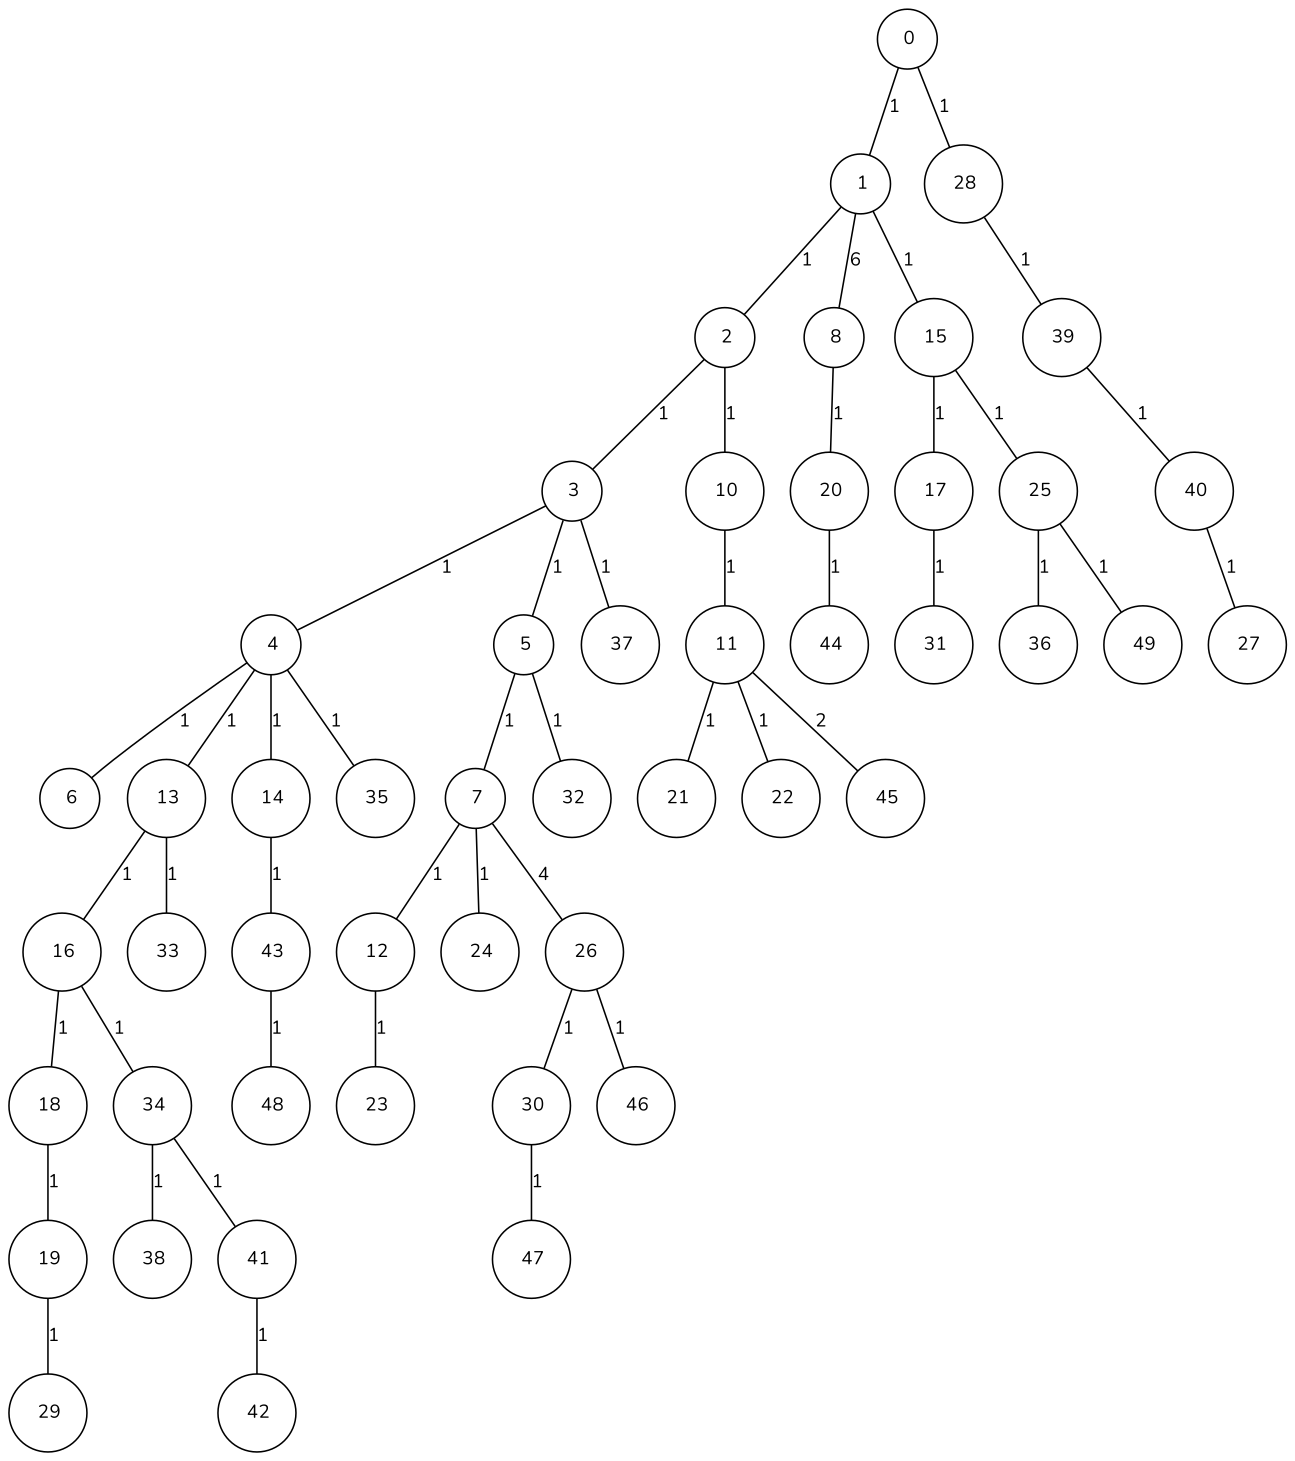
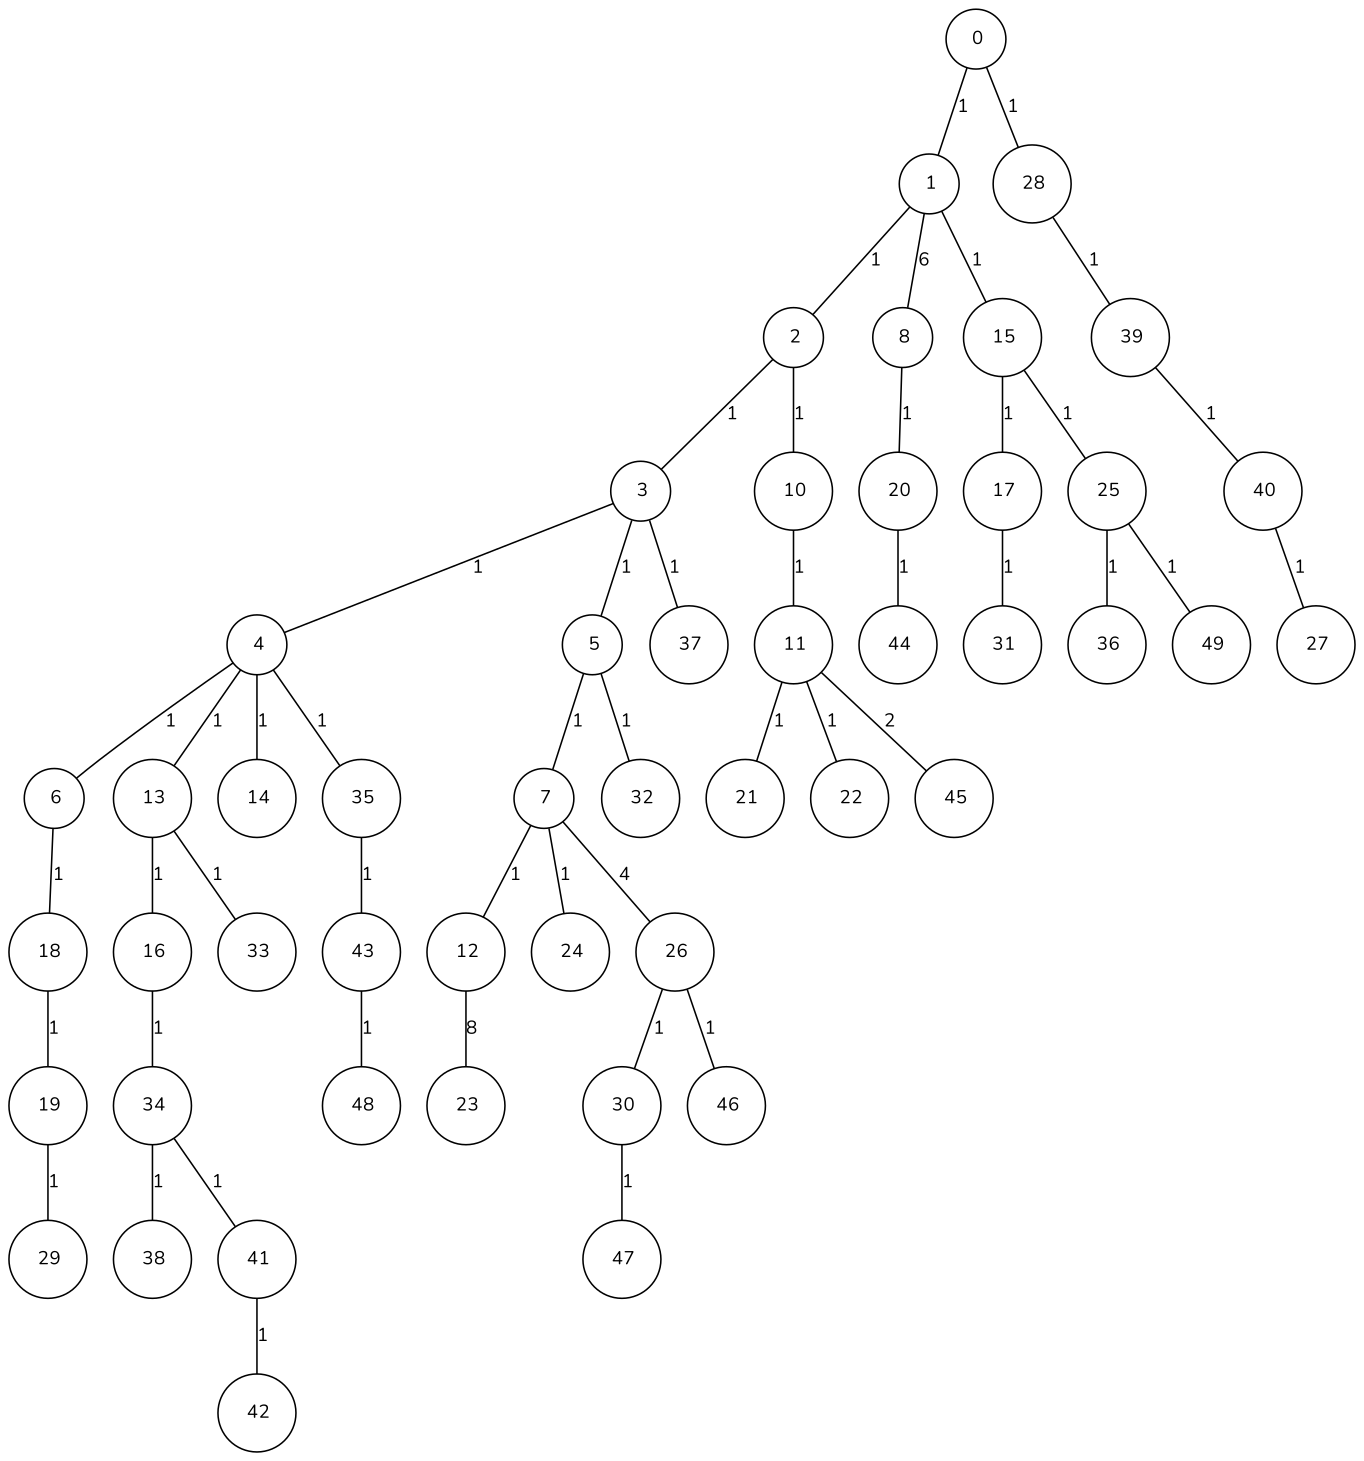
edge "14" -- "43": now "35" -- "43"
edge "16" -- "18": now "6" -- "18"
edge "12" -- "23": label "1" -> "8"
